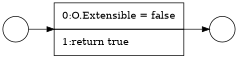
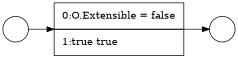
node "0:O.Extensible = false": text "1:return true" -> "1:true true"
